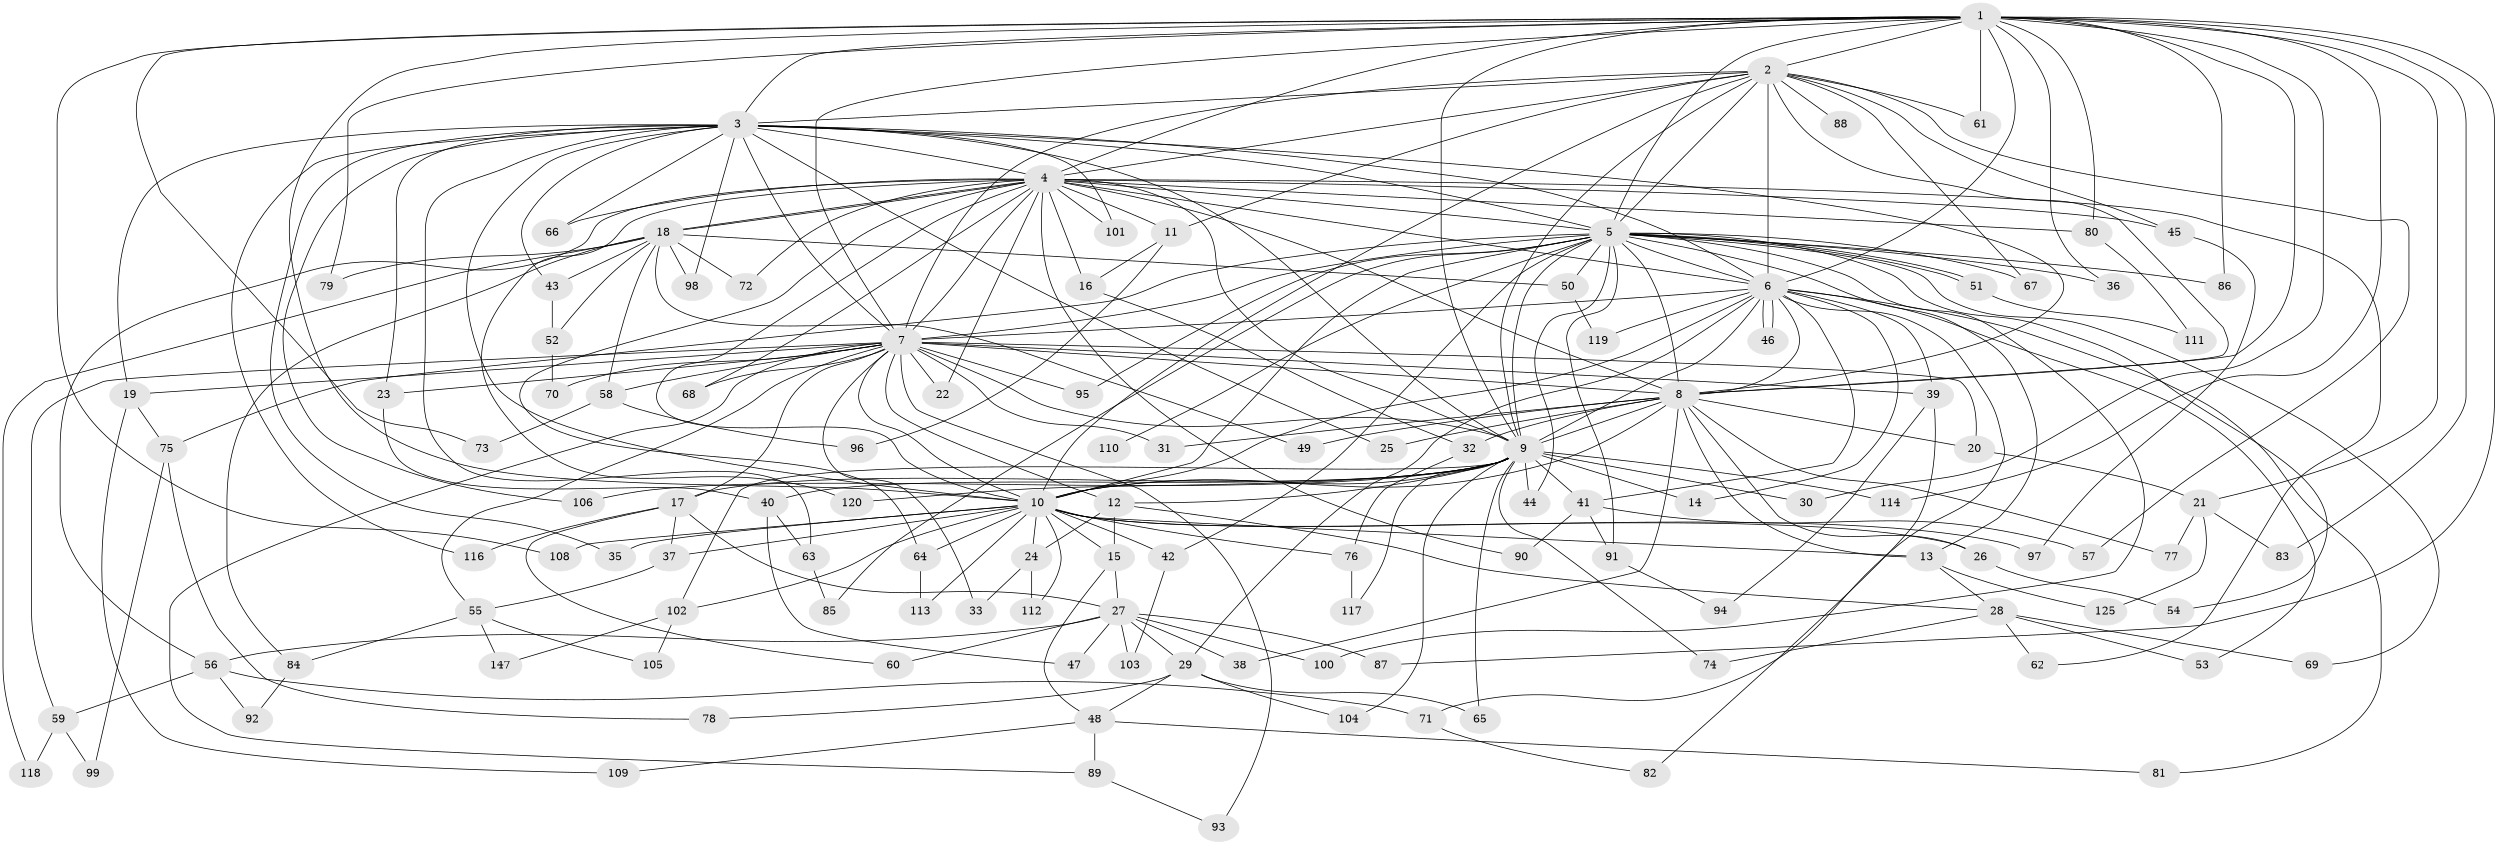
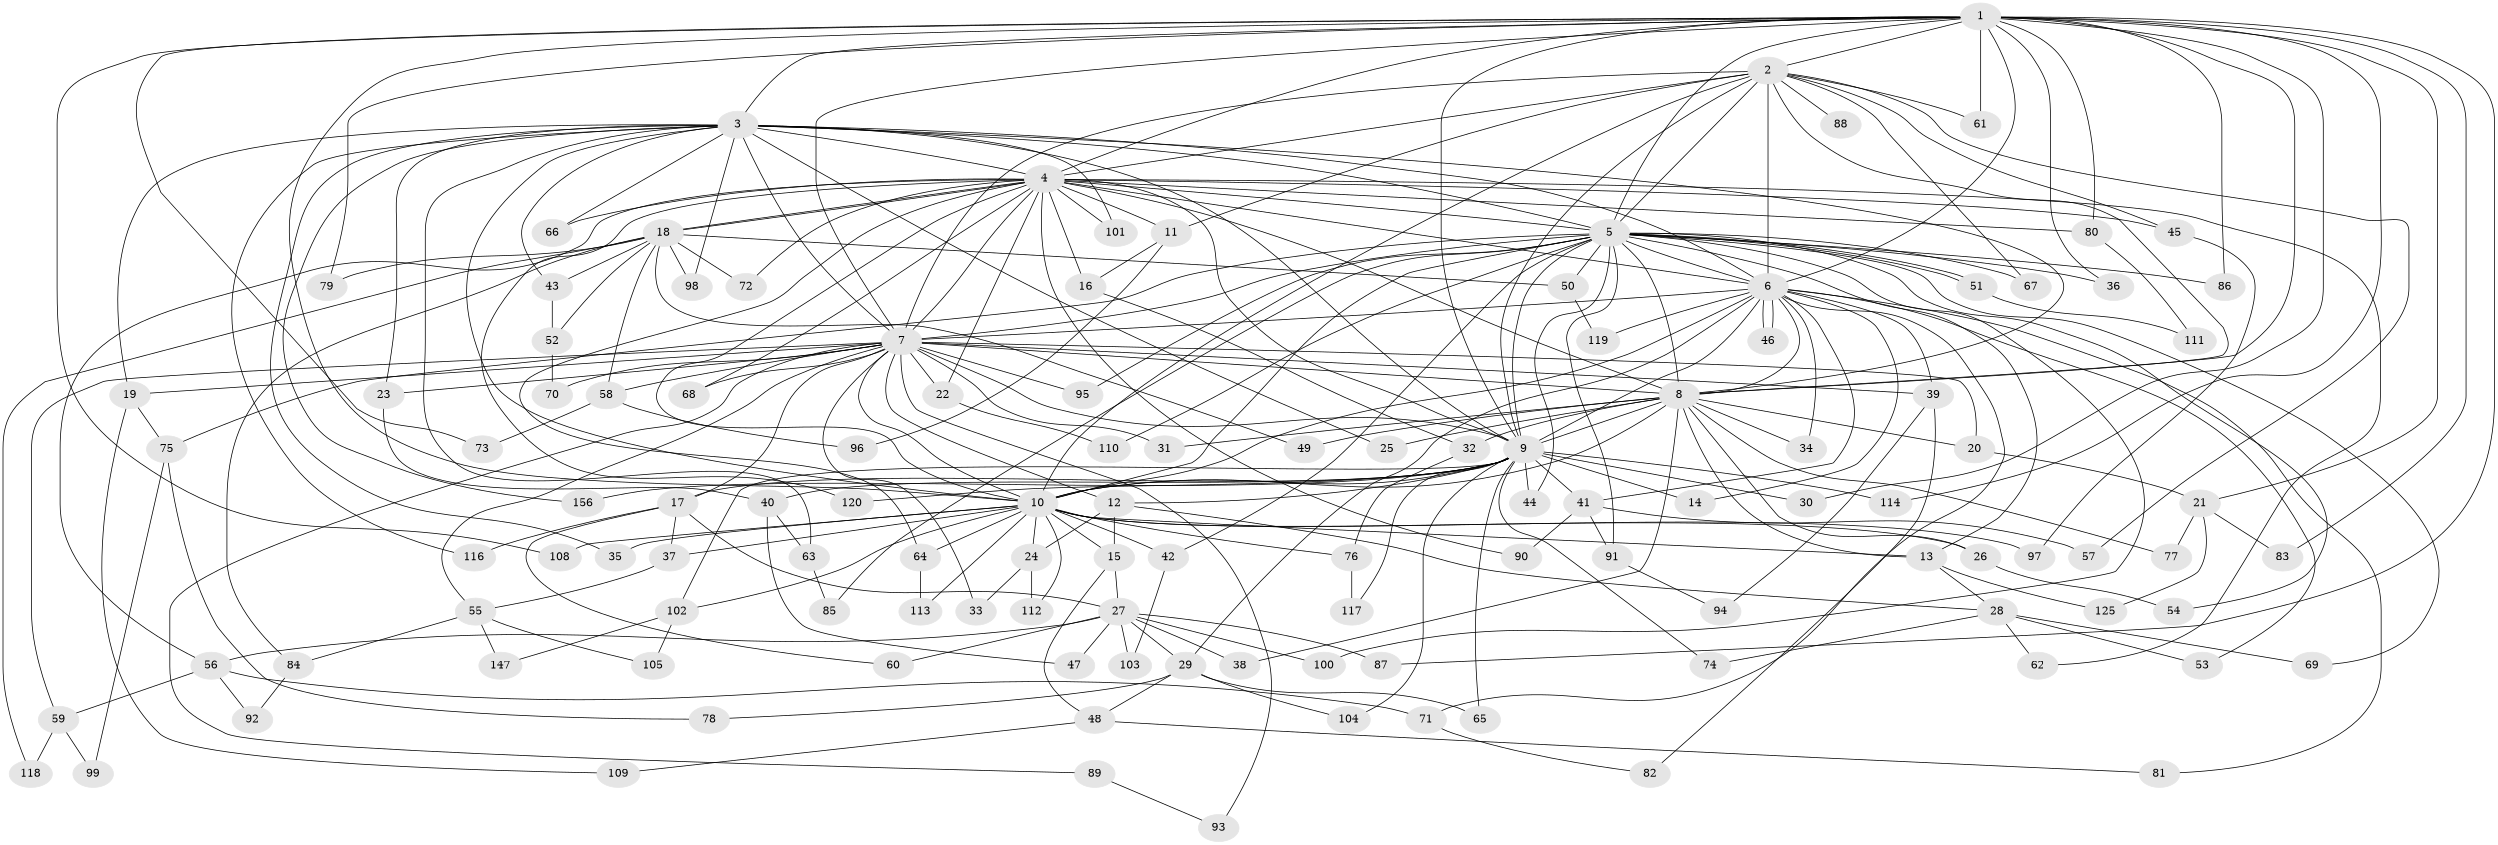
edge "2" -- "3": removed
edge "22" -- "110": added
node "34": added
node "106": label "106" -> "156"
edge "48" -- "89": removed
